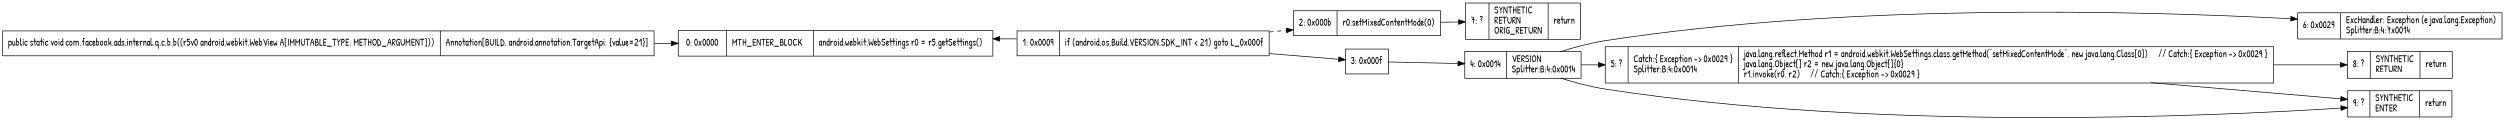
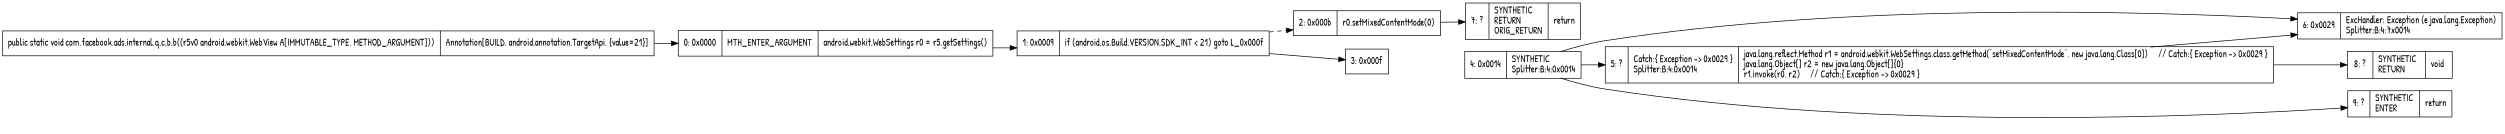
edge "1: 0x0009" -> "0: 0x0000": reversed
node "0: 0x0000": text "MTH_ENTER_BLOCK" -> "MTH_ENTER_ARGUMENT"
node "4: 0x0014": text "VERSION" -> "SYNTHETIC"
edge "3: 0x000f" -> "4: 0x0014": removed
node "8: ?": text "return" -> "void"
edge "5: ?" -> "9: ?": now "5: ?" -> "6: 0x0029"
